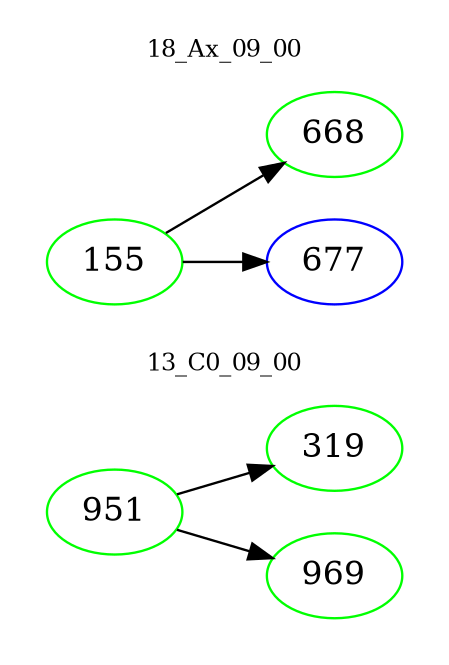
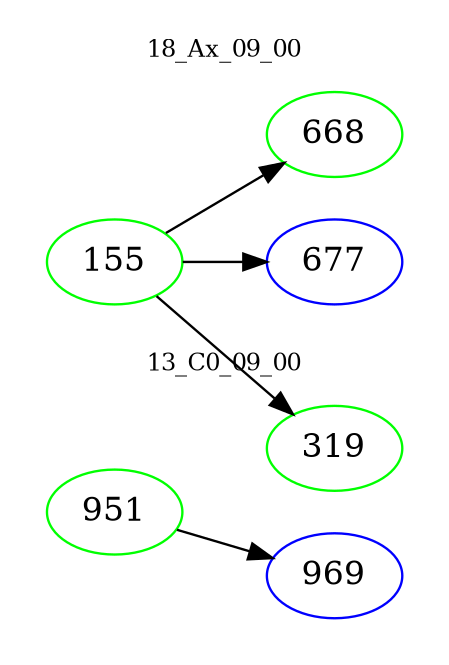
edge "951" -> "319": now "155" -> "319"
node "969": color green -> blue
